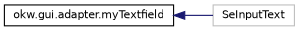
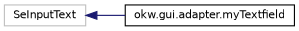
edge "SeInputText" -> "okw.gui.adapter.myTextfield": reversed
